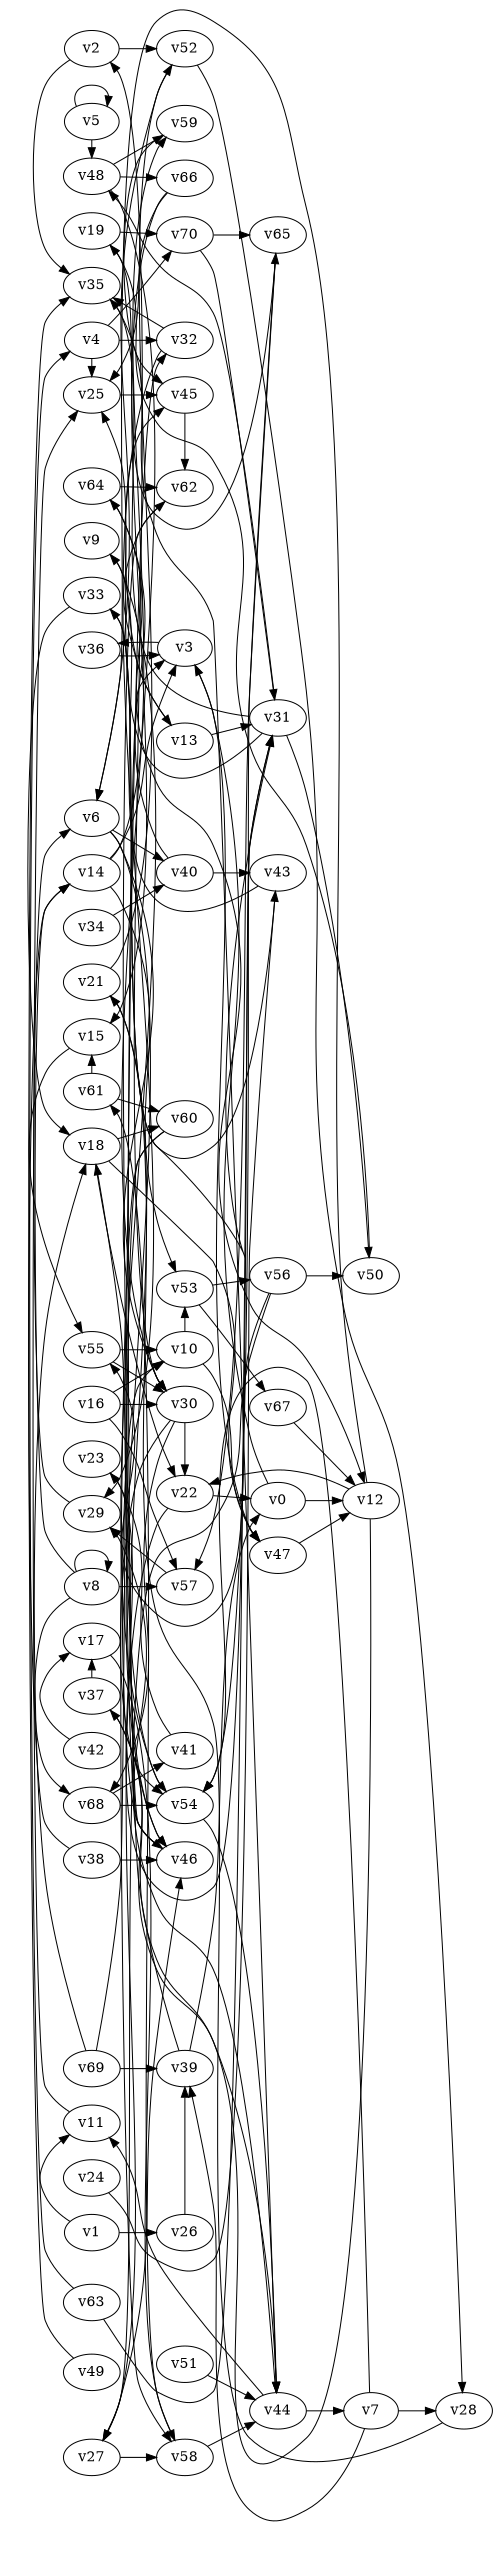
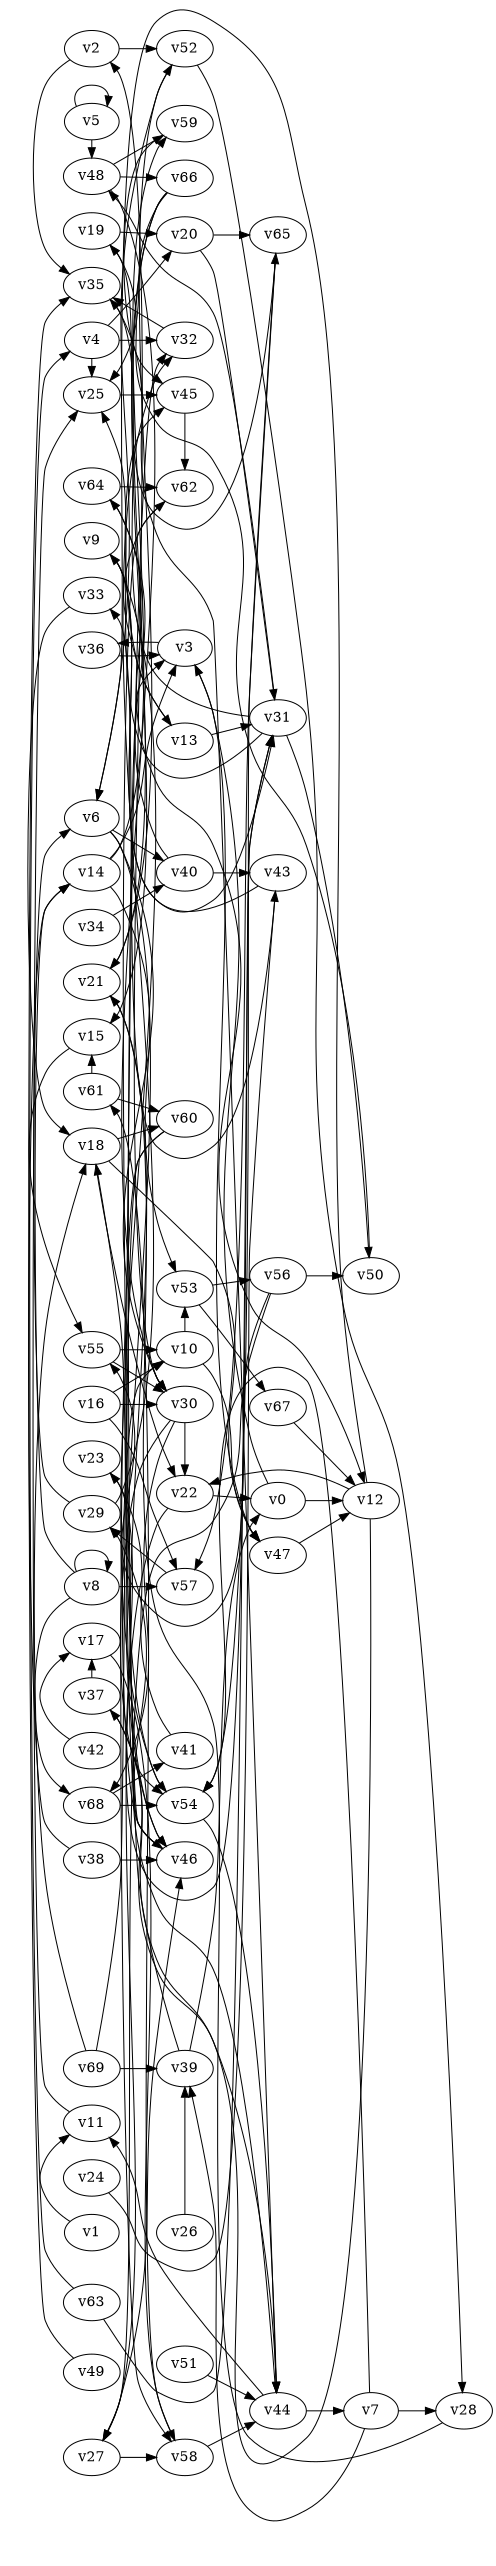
node "v70": label "v70" -> "v20"
edge "v66" -> "v21": added
edge "v32" -> "v29": reversed
edge "v33" -> "v31": now "v9" -> "v31"
edge "v1" -> "v26": removed
